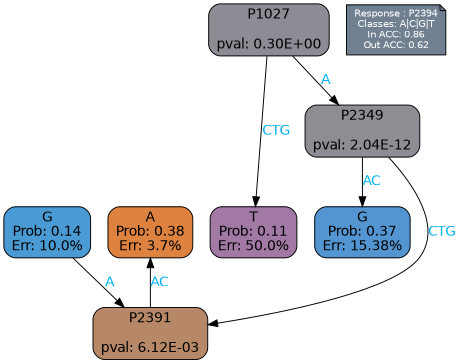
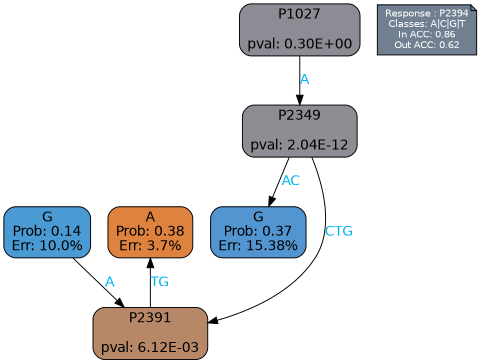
node "T Prob: 0.11 Err: 50.0%": removed
edge "P2391 pval: 6.12E-03" -> "A Prob: 0.38 Err: 3.7%": label "AC" -> "TG"
